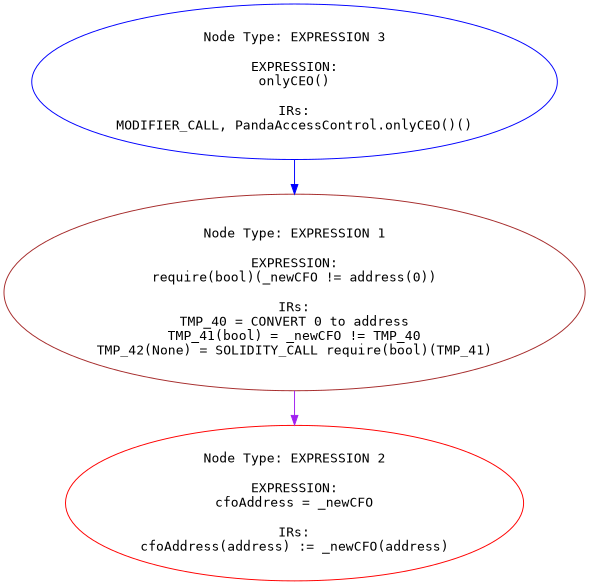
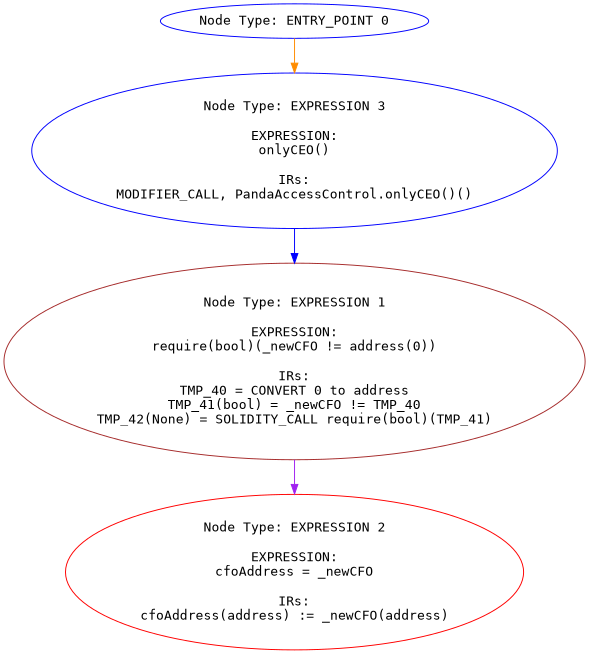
node "Node Type: ENTRY_POINT 0": added
